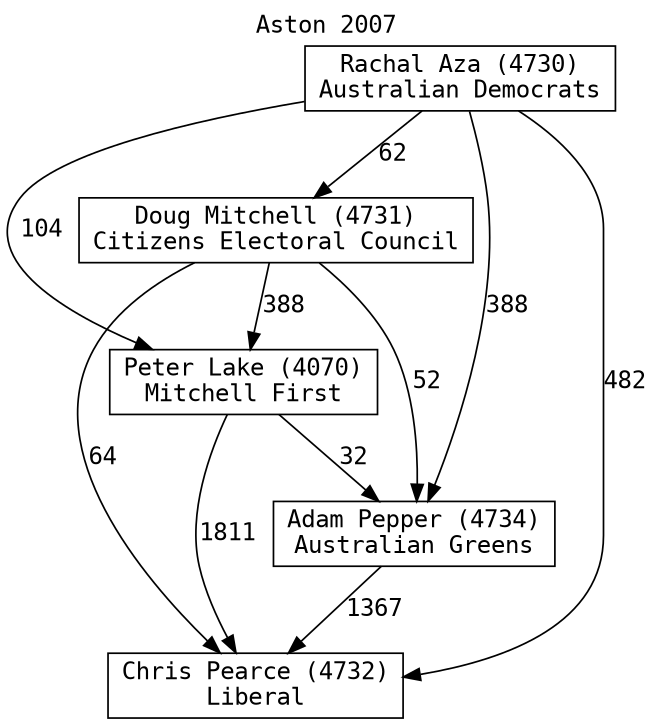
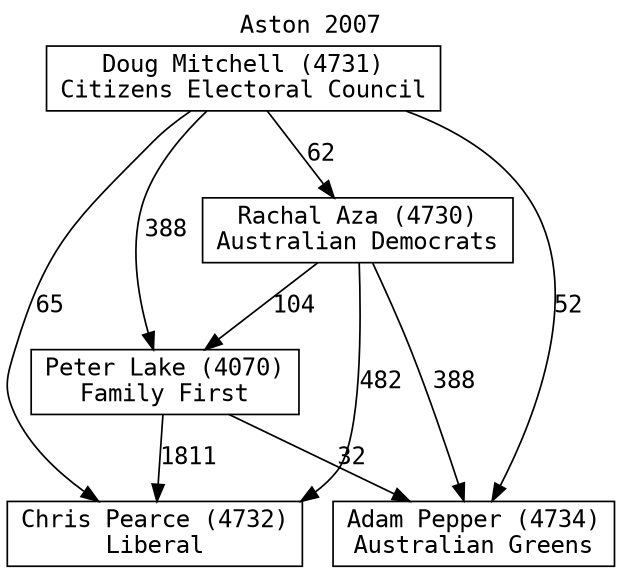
edge "Rachal Aza (4730) Australian Democrats" -> "Doug Mitchell (4731) Citizens Electoral Council": reversed
node "Peter Lake (4070) Mitchell First": label "Peter Lake (4070) Mitchell First" -> "Peter Lake (4070) Family First"
edge "Doug Mitchell (4731) Citizens Electoral Council" -> "Chris Pearce (4732) Liberal": label "64" -> "65"
edge "Adam Pepper (4734) Australian Greens" -> "Chris Pearce (4732) Liberal": removed, label "1367"
